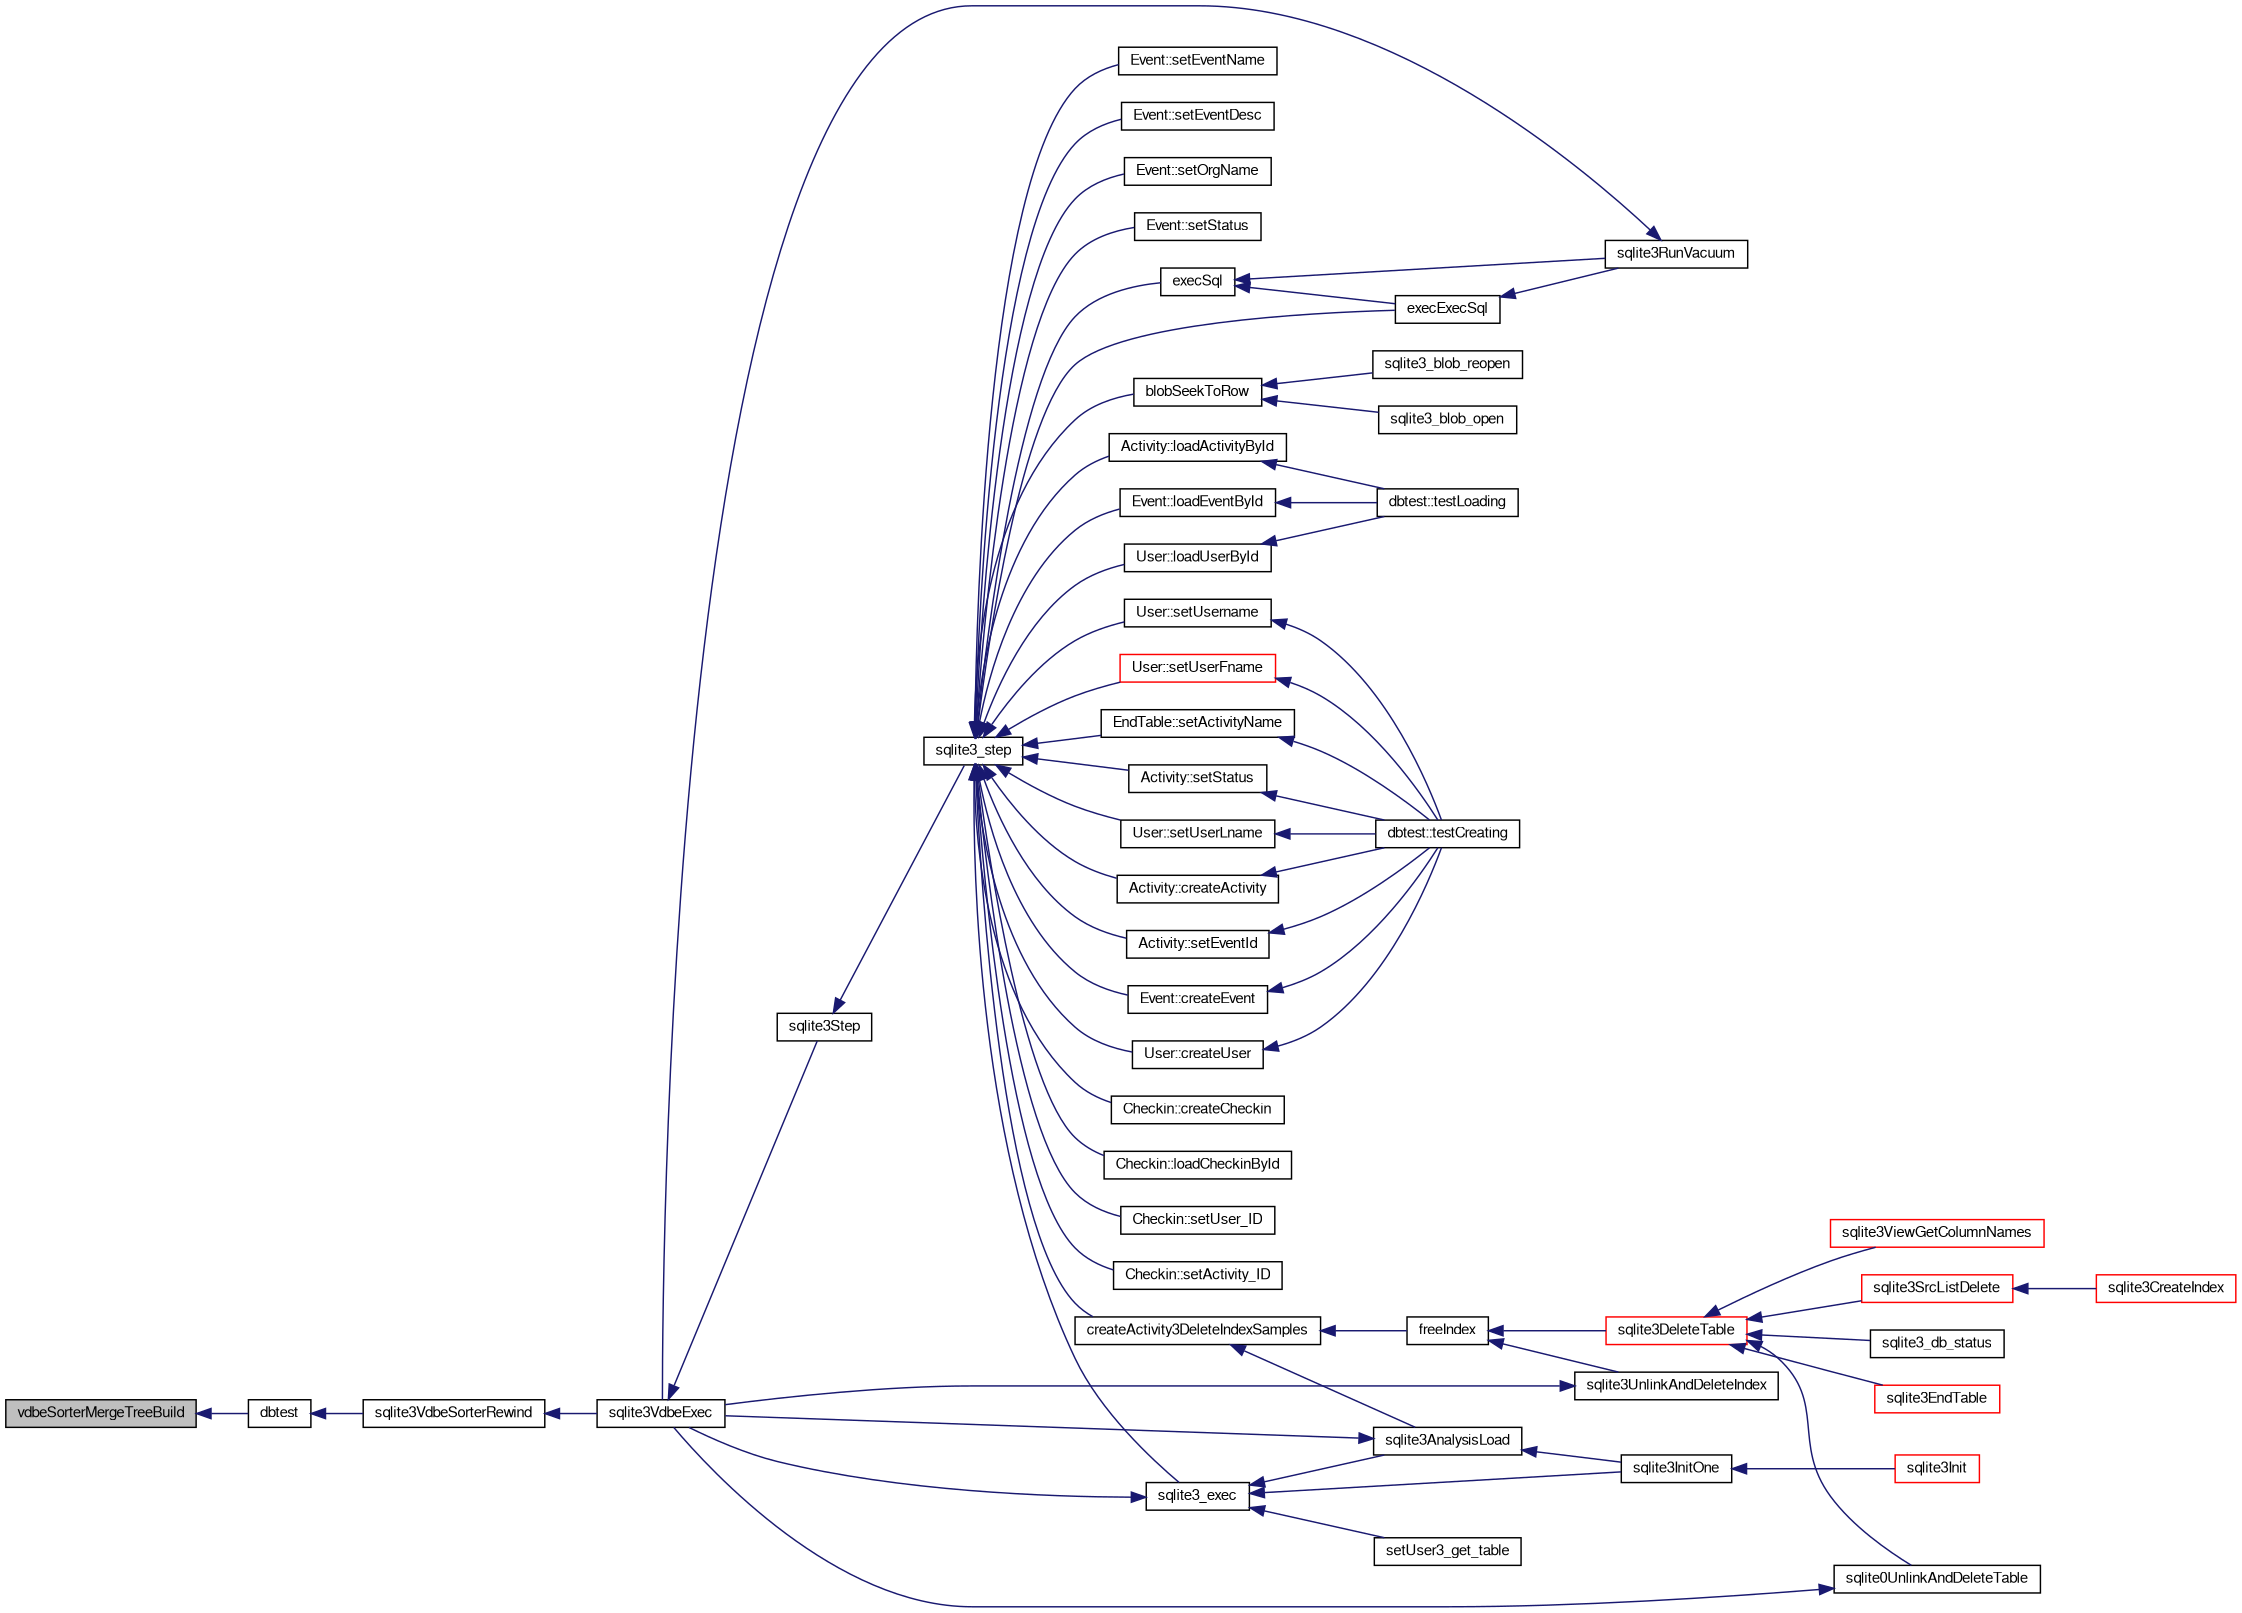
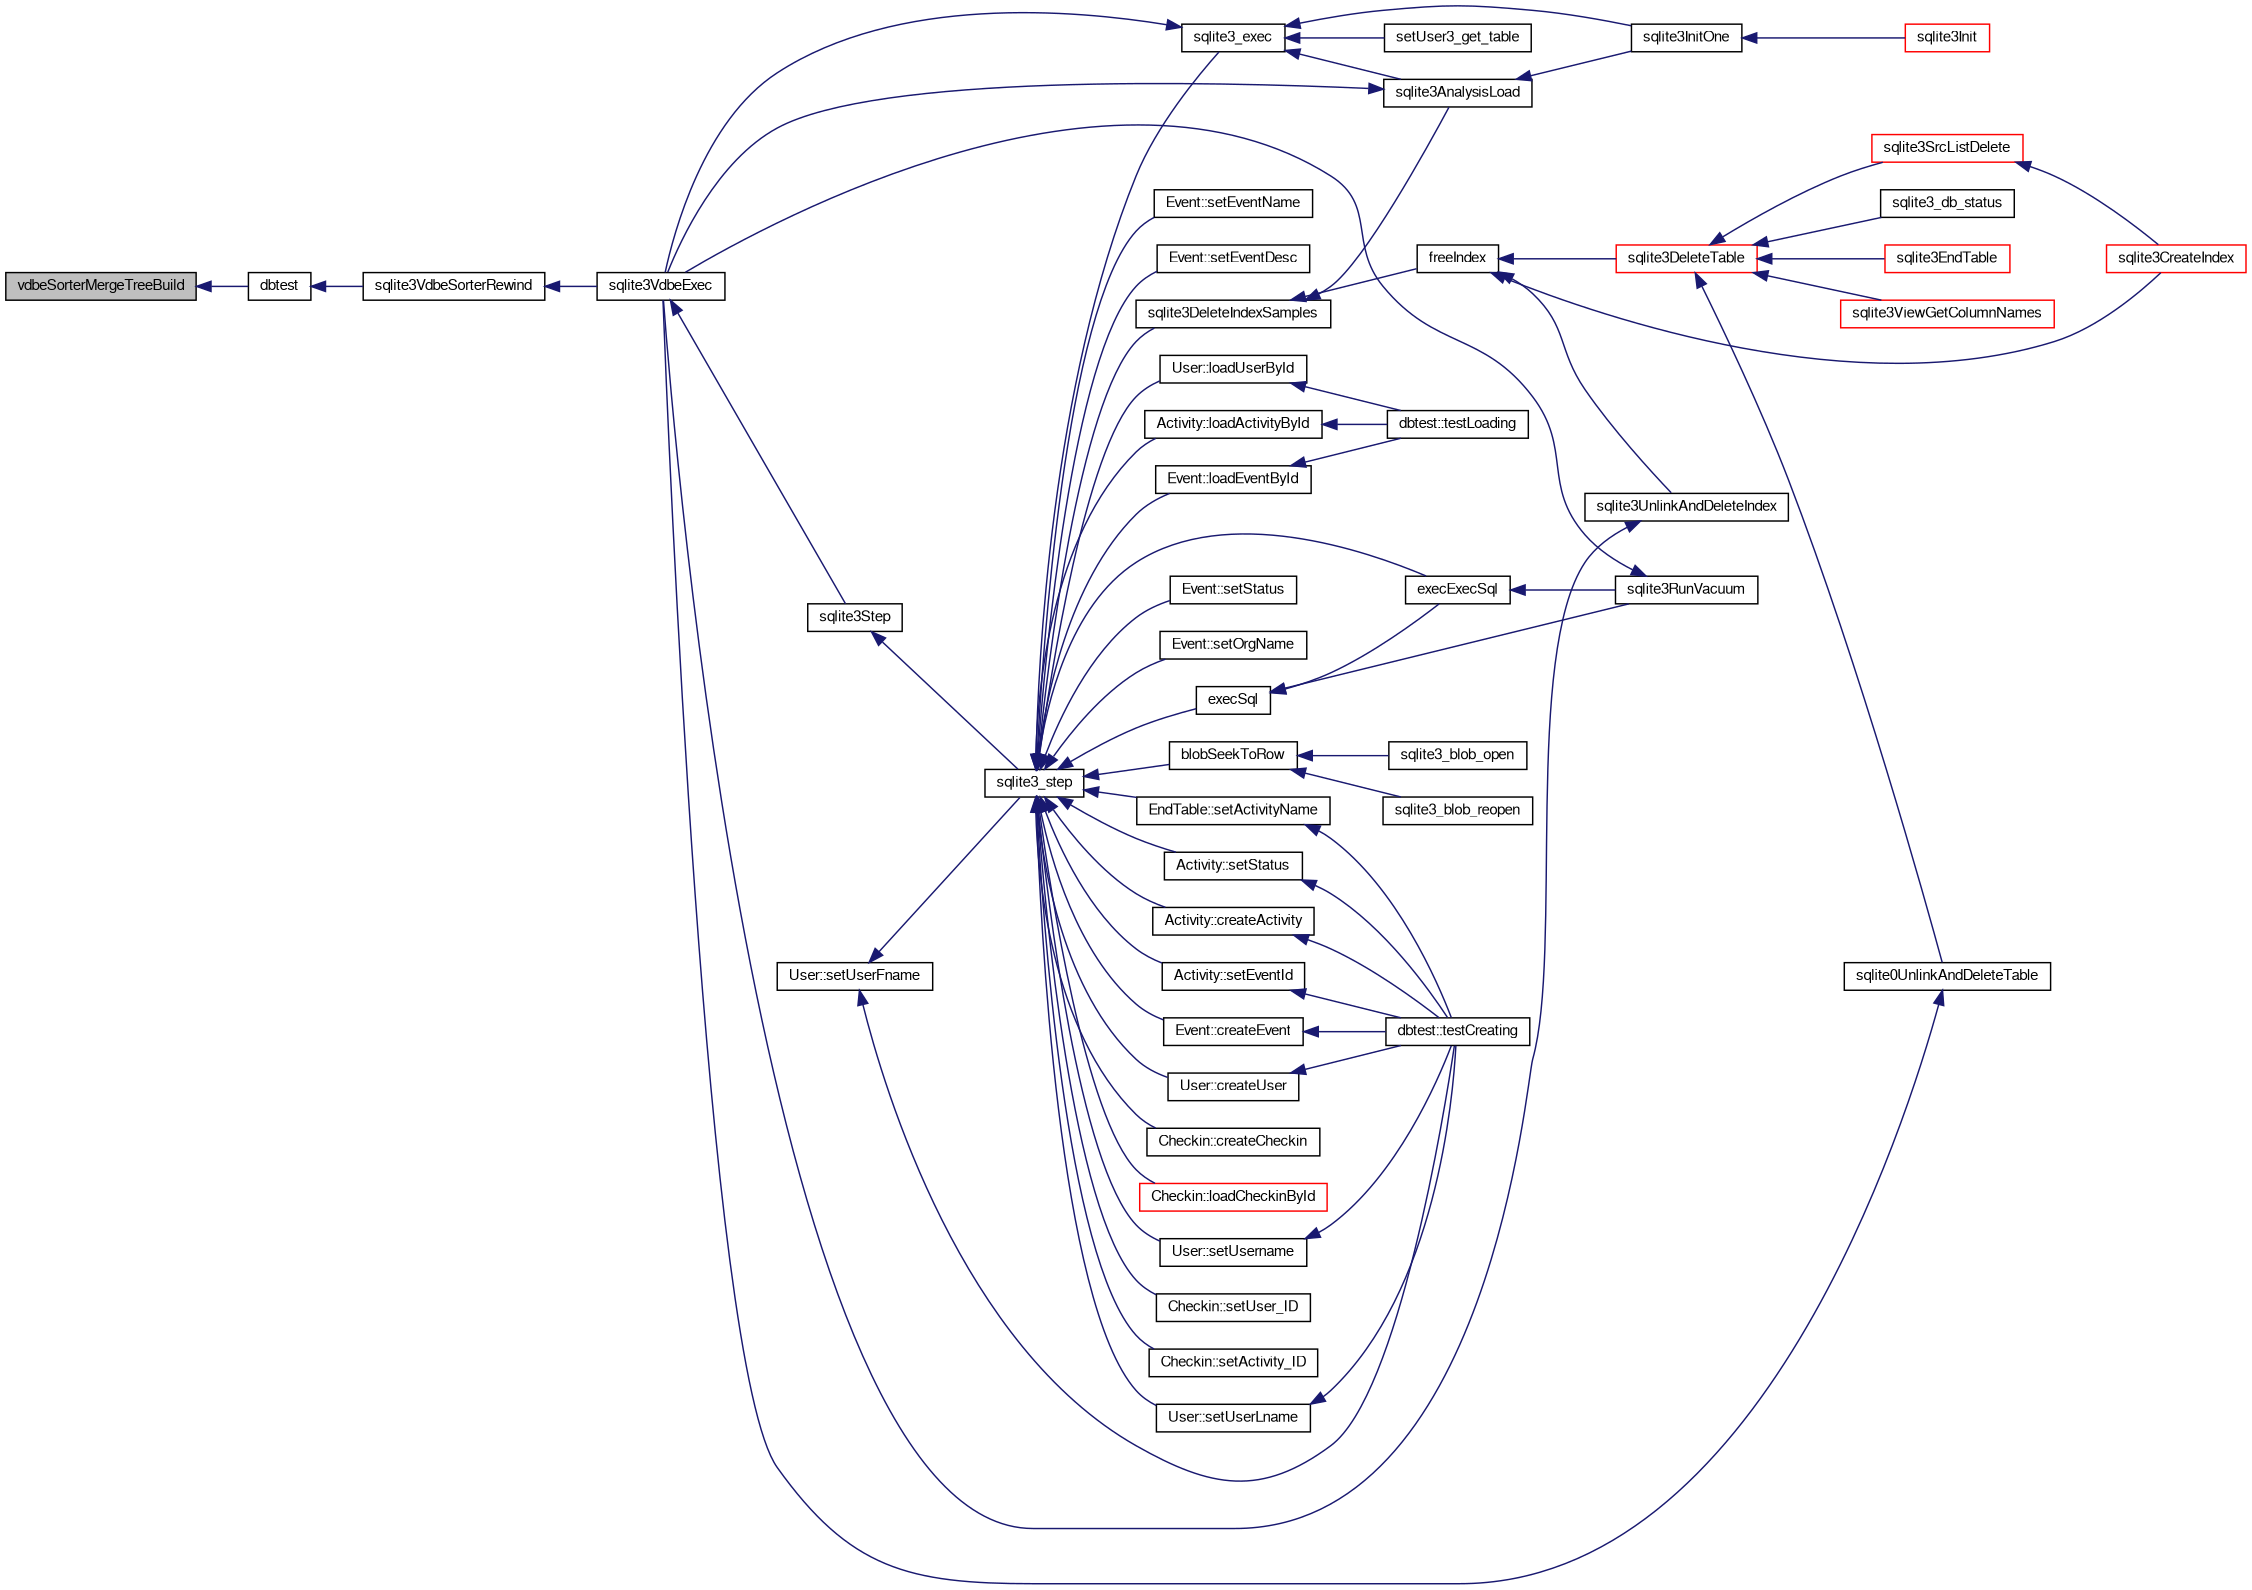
edge "sqlite3CreateIndex" -> "freeIndex": added
node "User::setUserFname": color red -> black
edge "User::setUserFname" -> "sqlite3_step": reversed
node "Checkin::loadCheckinById": color black -> red
node "createActivity3DeleteIndexSamples": label "createActivity3DeleteIndexSamples" -> "sqlite3DeleteIndexSamples"
